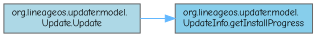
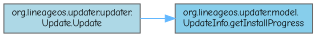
node "org.lineageos.updater.model. Update.Update": label "org.lineageos.updater.model. Update.Update" -> "org.lineageos.updater.updater. Update.Update"
